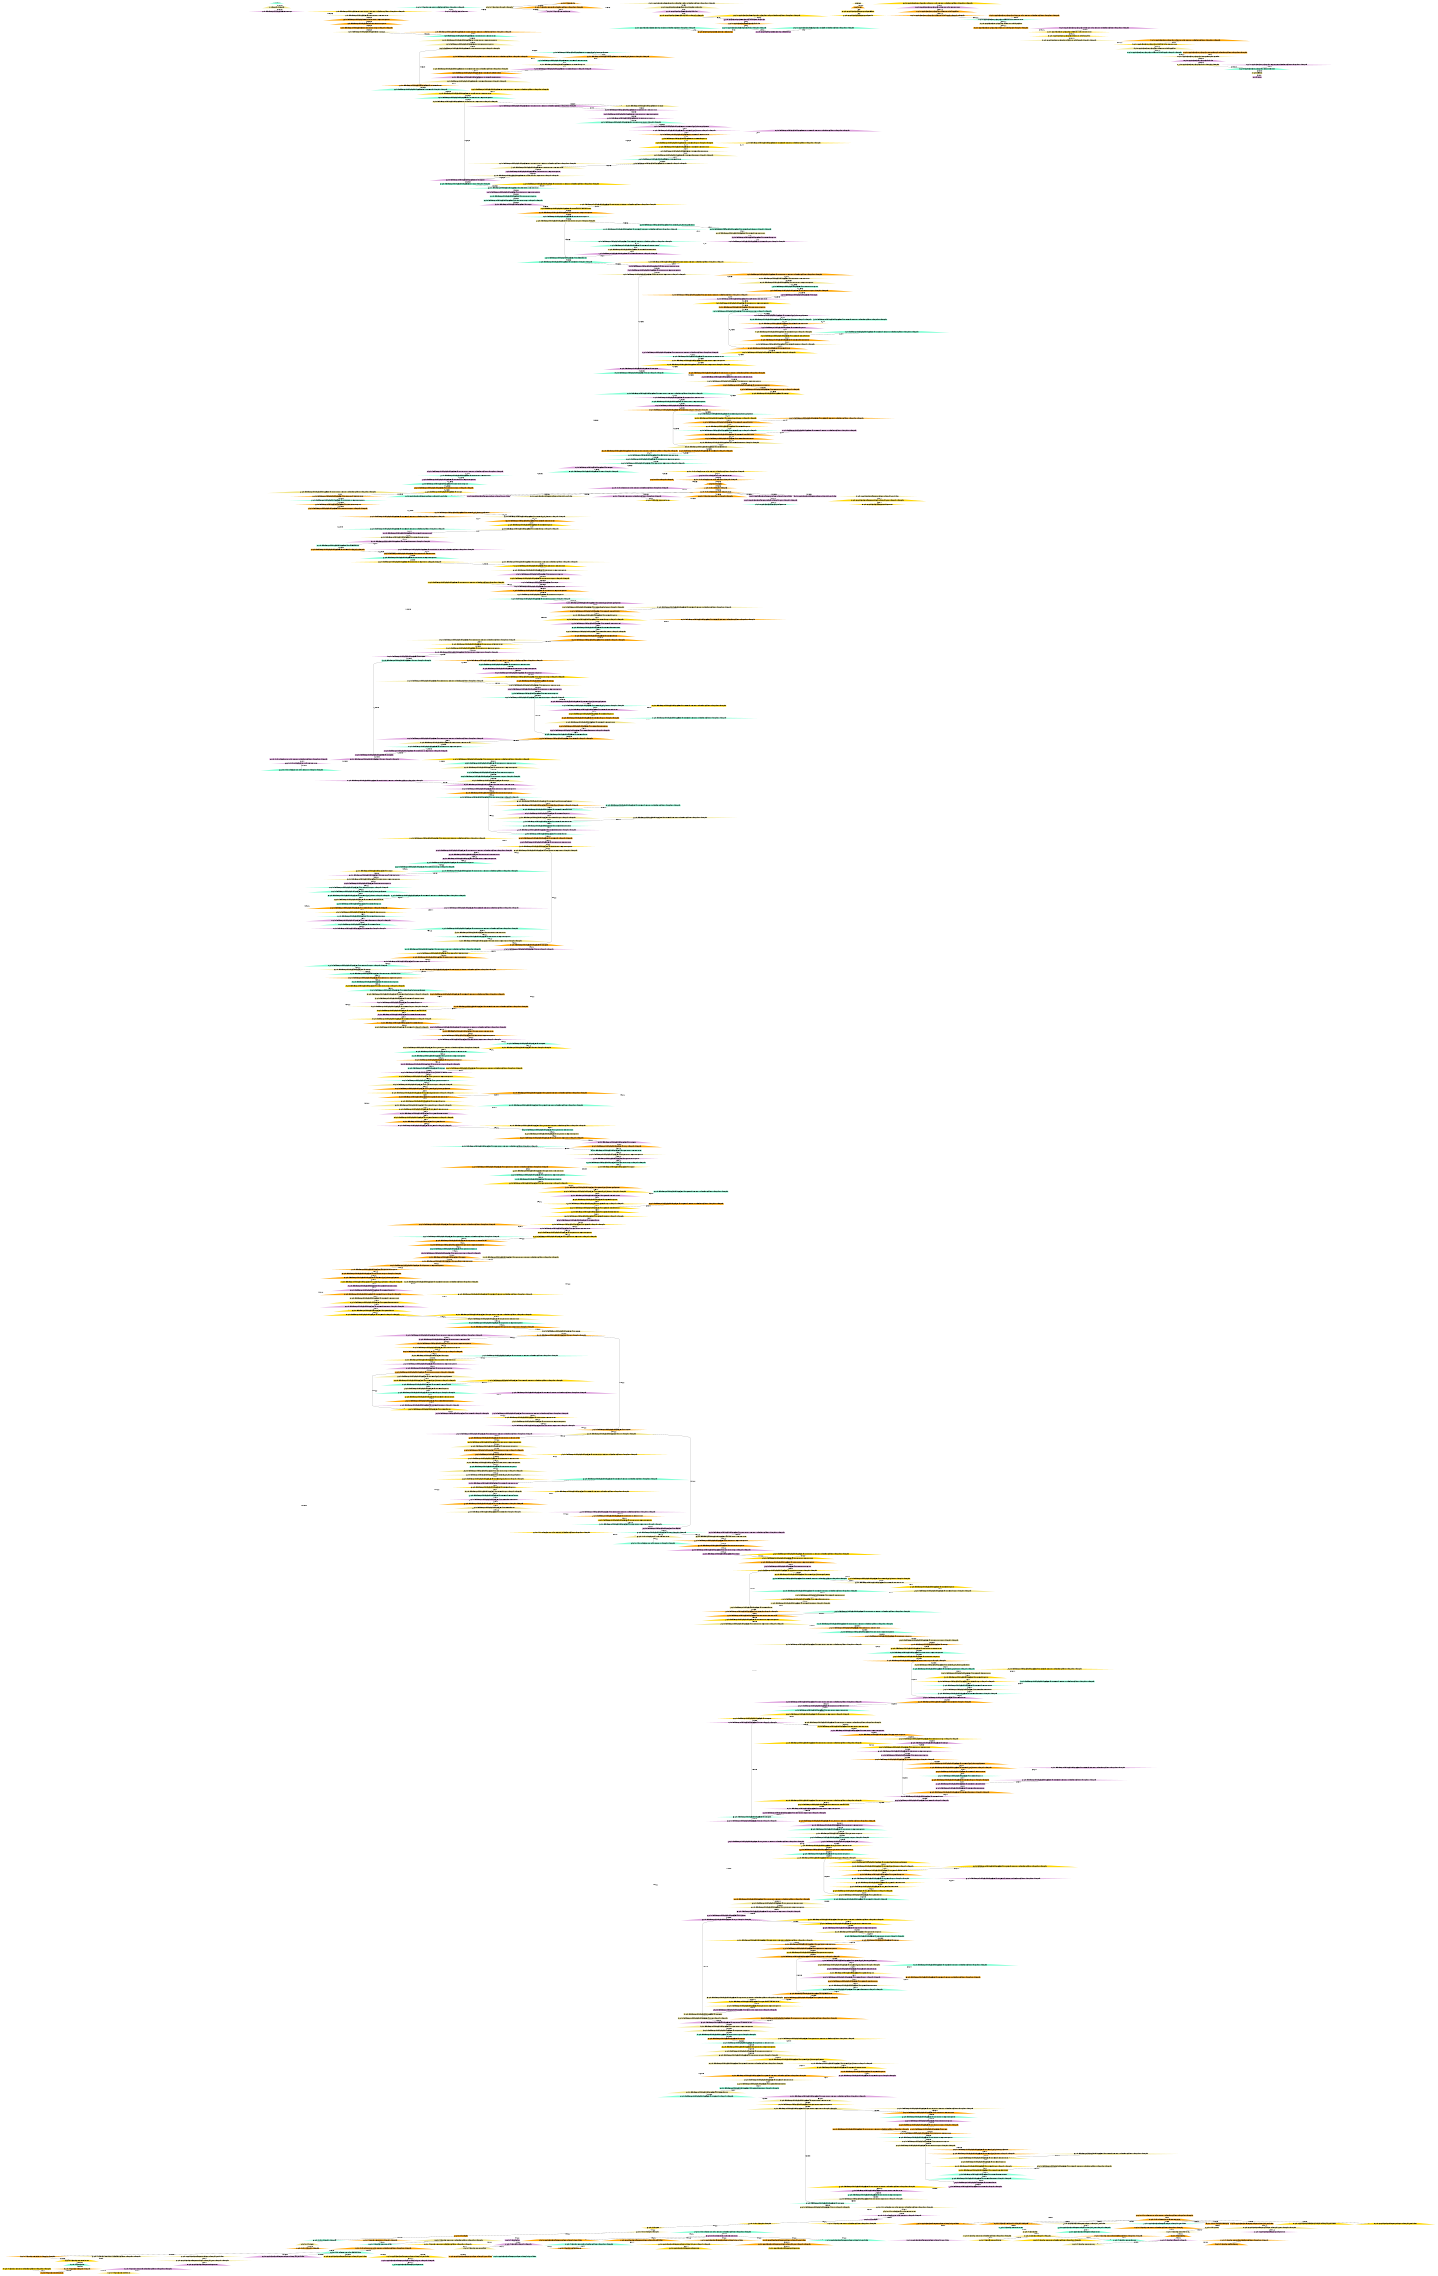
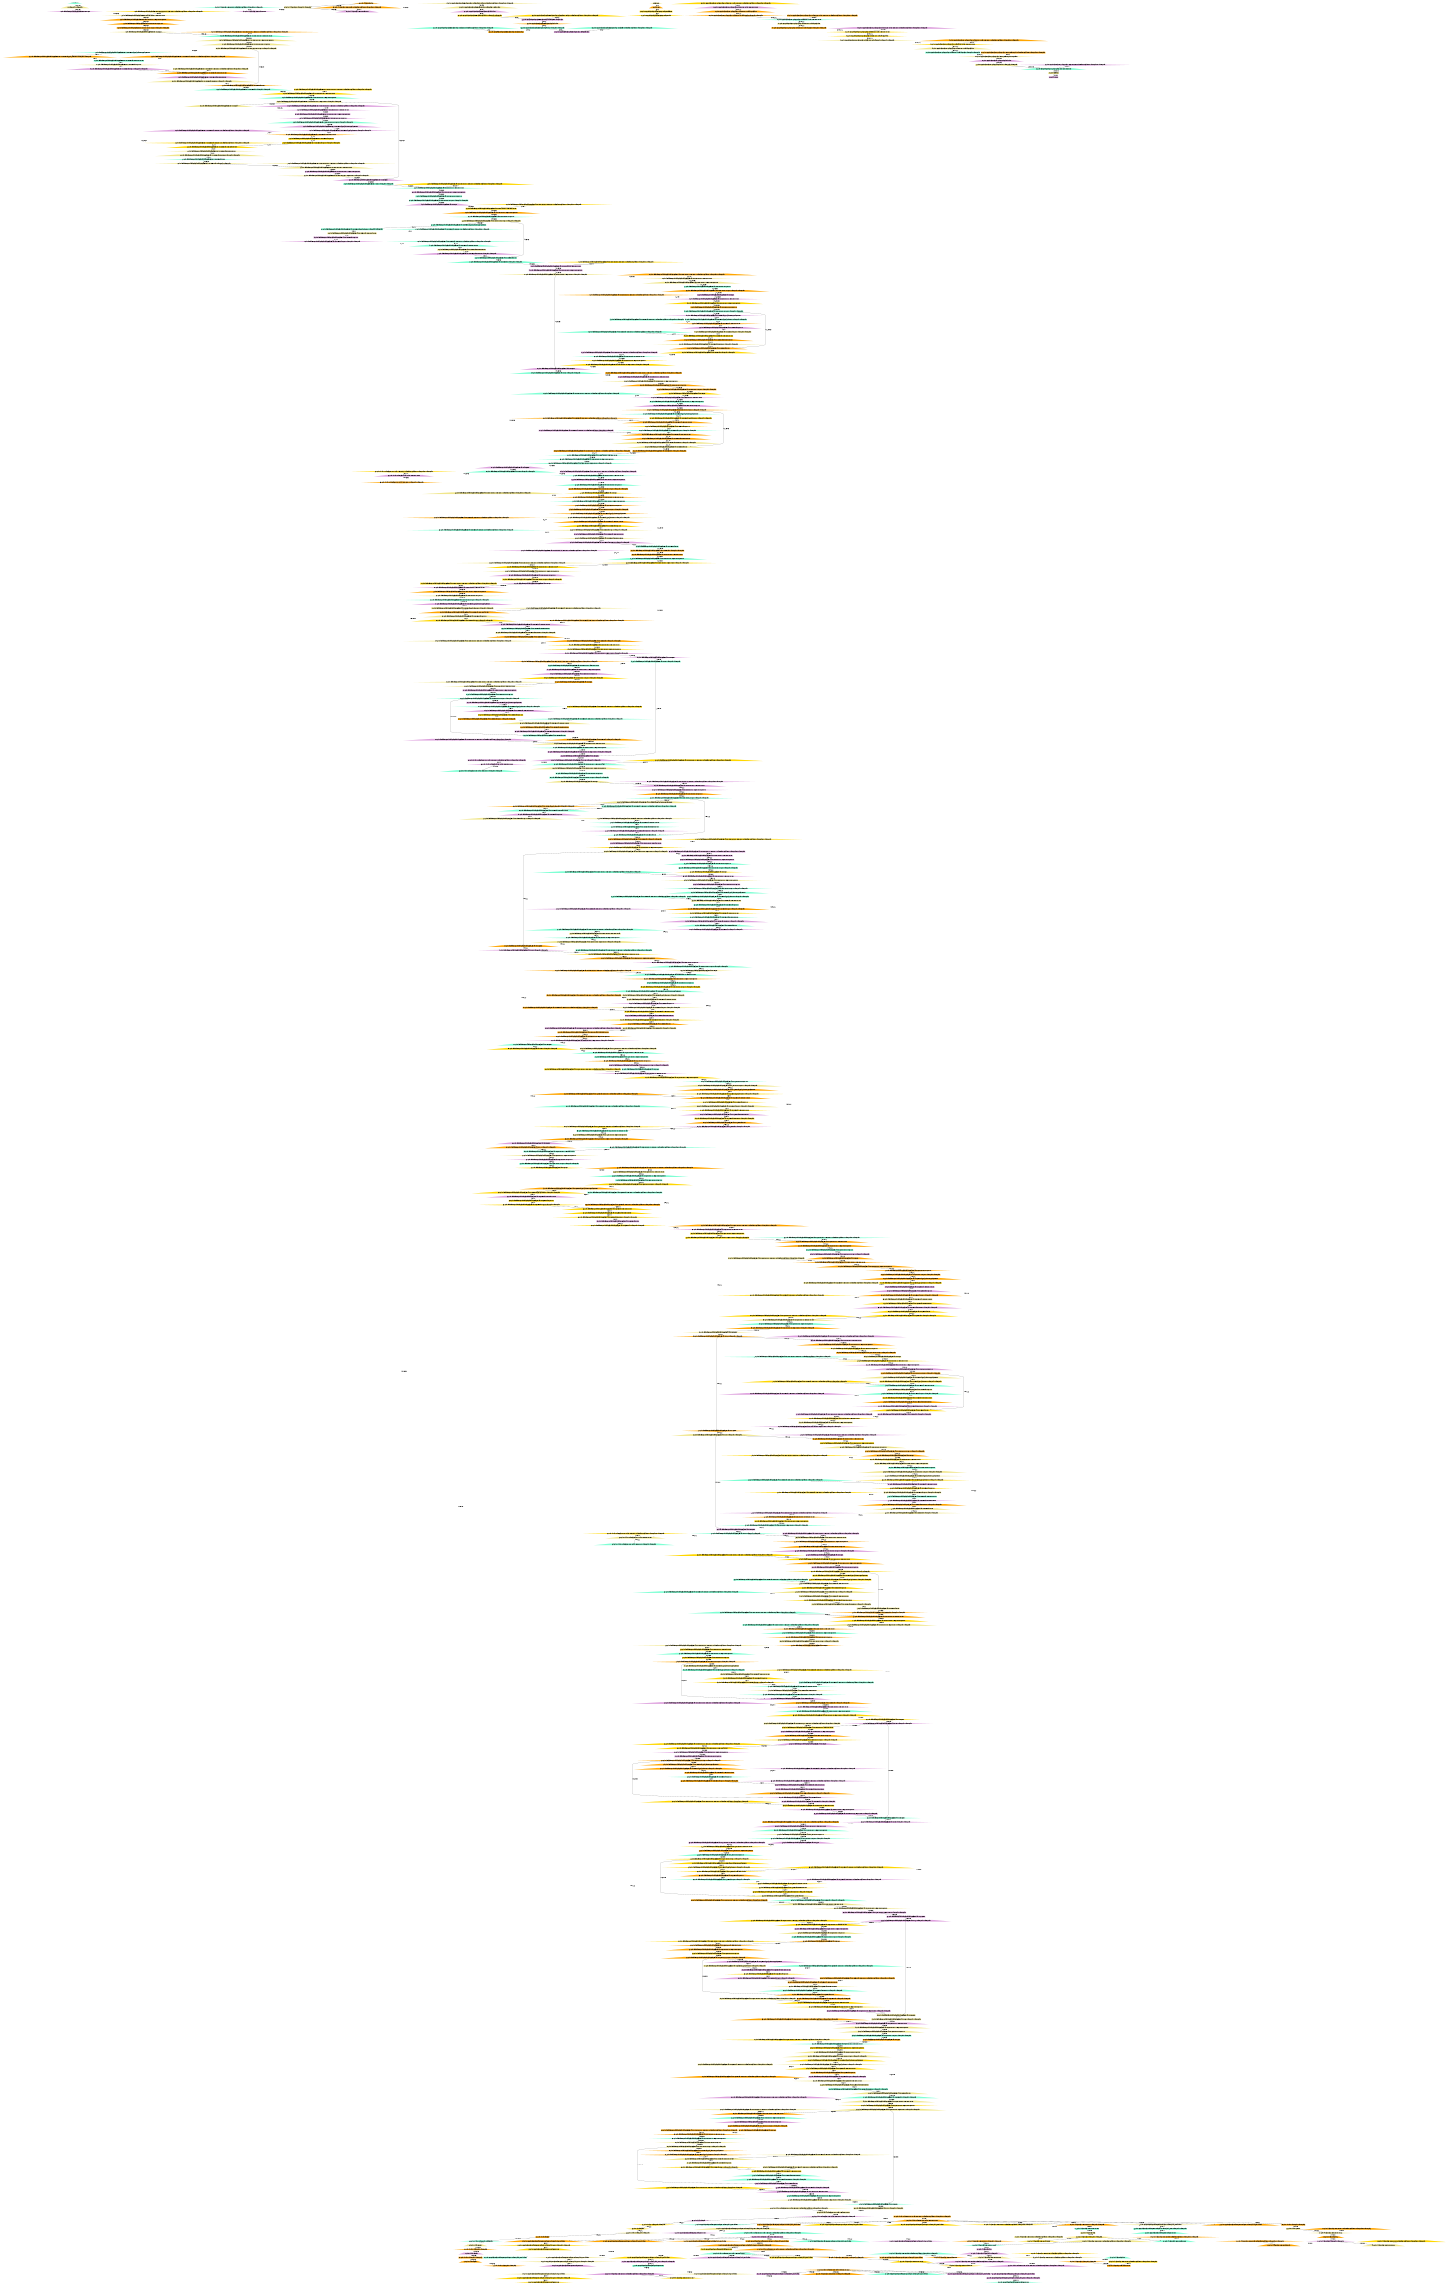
edge "761 SEBlock/pad_0" -> "762 MaskRCNN/cat_0": label "(1, 2112, 34, 34)" -> "(500, 5)"
edge "706 MaskRCNN/RPNHead[rpn_head]/relu__2" -> "705 MaskRCNN/RPNHead[rpn_head]/NNCFConv2d[rpn_conv]/conv2d_2": reversed
node "671 MaskRCNN/FPN[neck]/interpolate_2": added
edge "696 MaskRCNN/RPNHead[rpn_head]/NNCFConv2d[rpn_conv]/conv2d_1" -> "697 MaskRCNN/RPNHead[rpn_head]/relu__1": now "696 MaskRCNN/RPNHead[rpn_head]/NNCFConv2d[rpn_conv]/conv2d_1" -> "702 MaskRCNN/RPNHead[rpn_head]/NNCFConv2d[rpn_reg]/conv2d_1"
